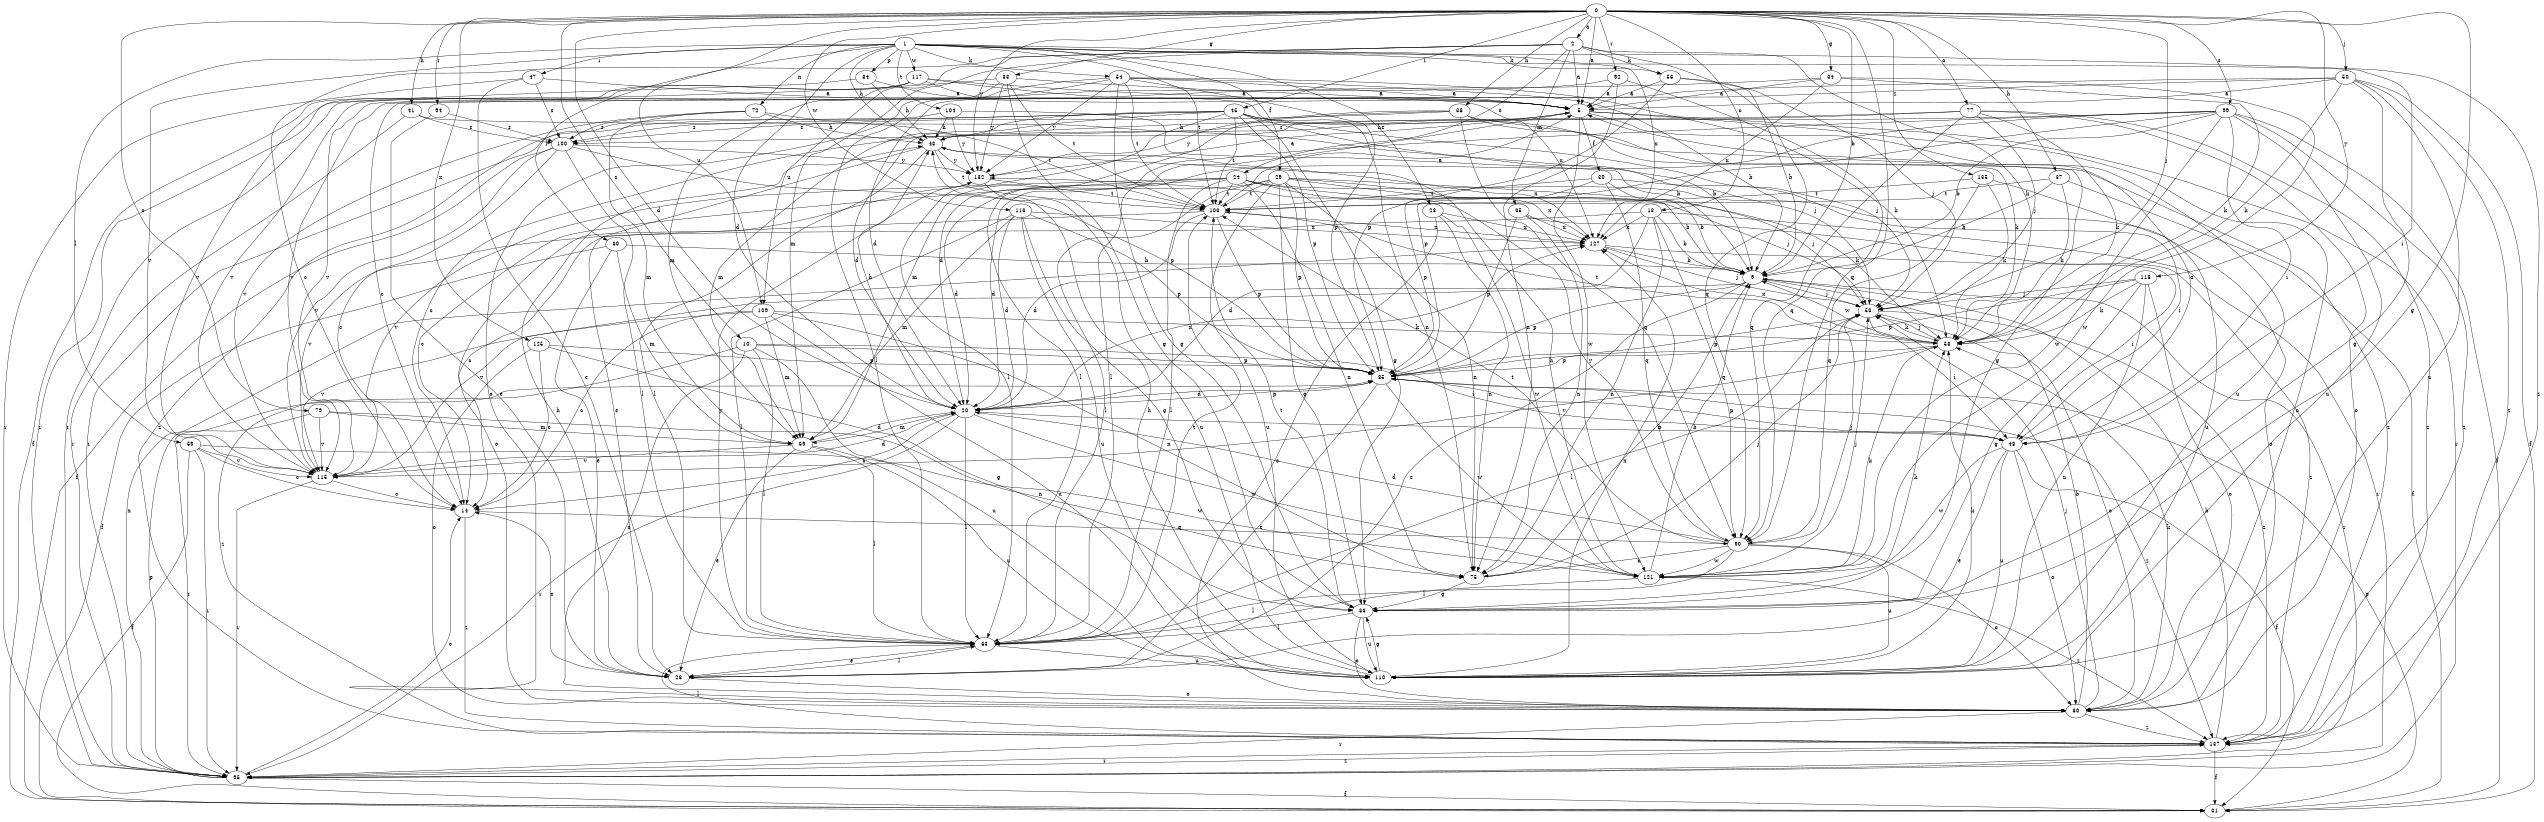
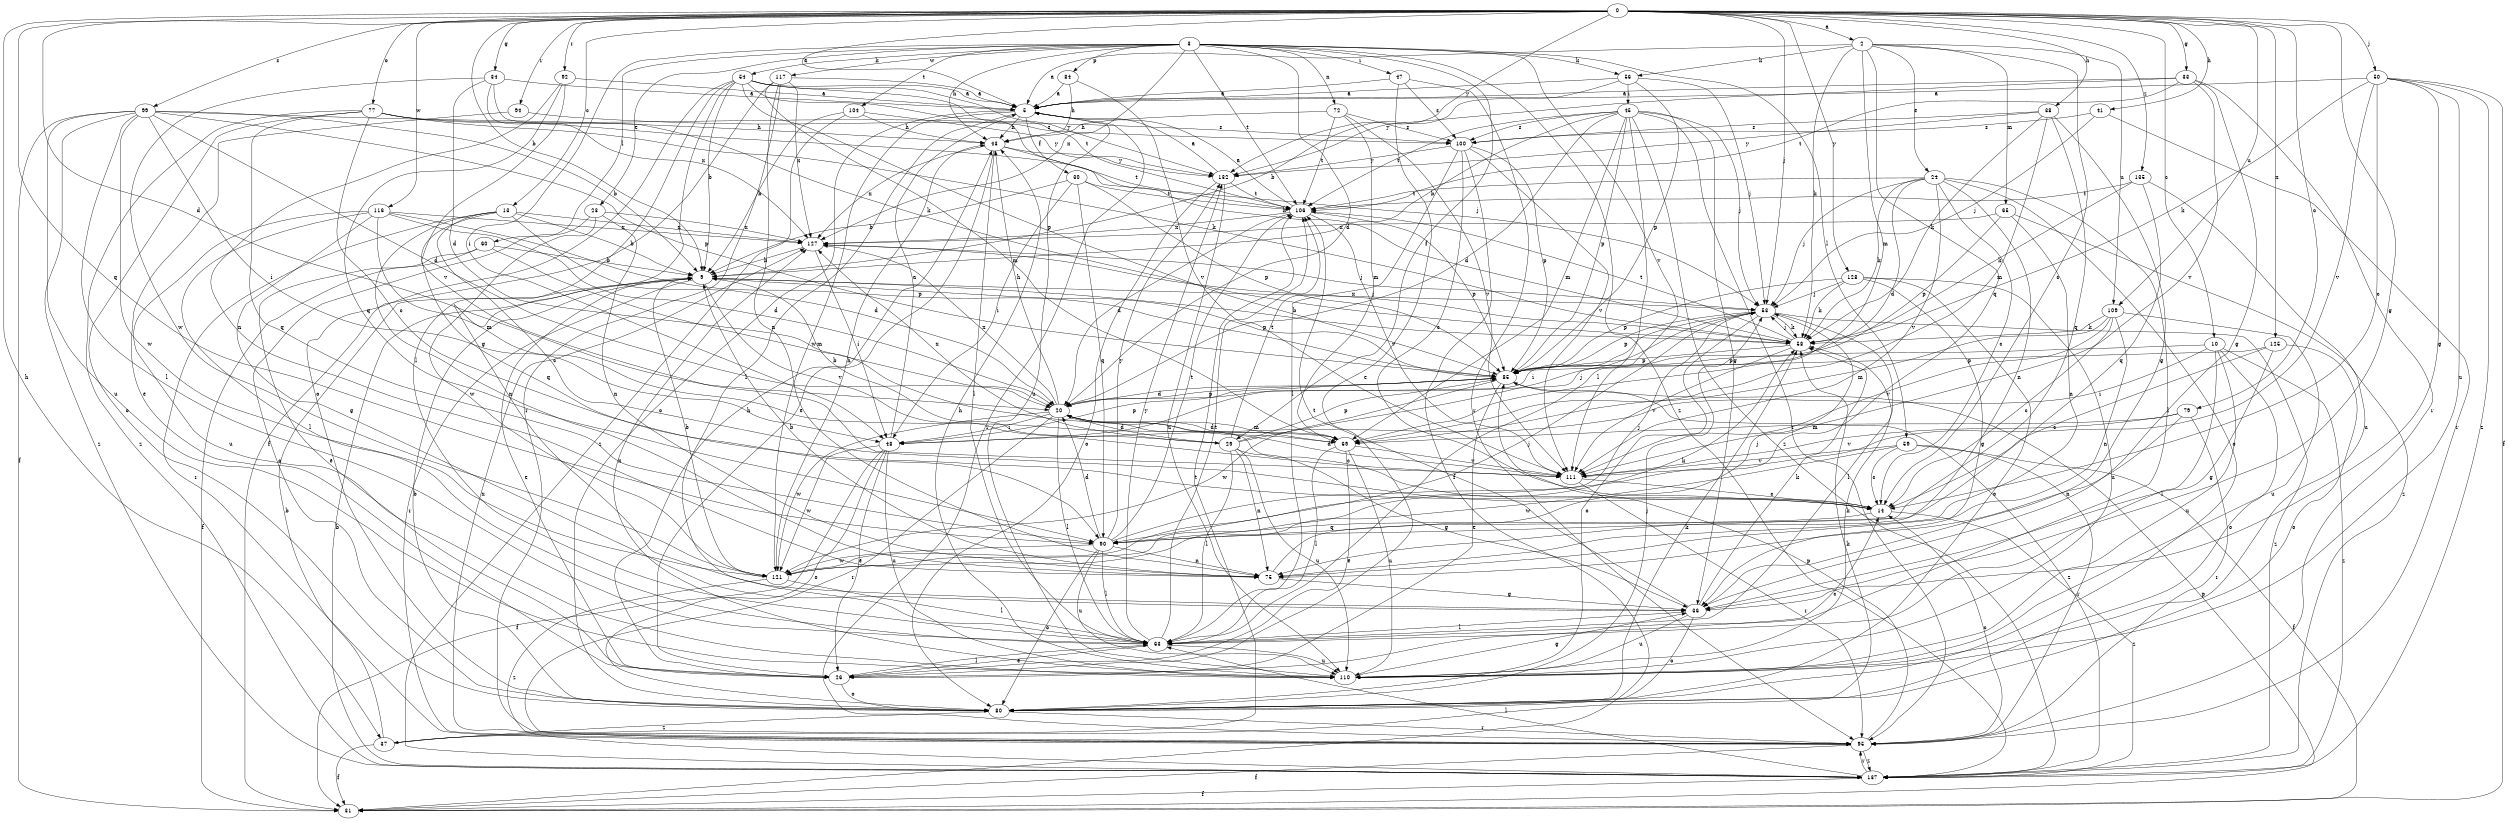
node "1": label "1" -> "3"
edge "0" -> "45": now "56" -> "45"
edge "29" -> "20": reversed
node "118": label "118" -> "128"
edge "58" -> "9": label "w" -> "b"
node "115": label "115" -> "111"
edge "80" -> "137": now "80" -> "37"
